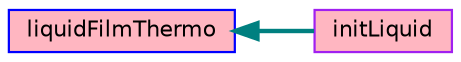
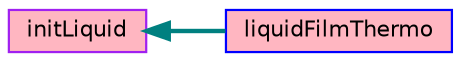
edge "initLiquid" -> "liquidFilmThermo": reversed
